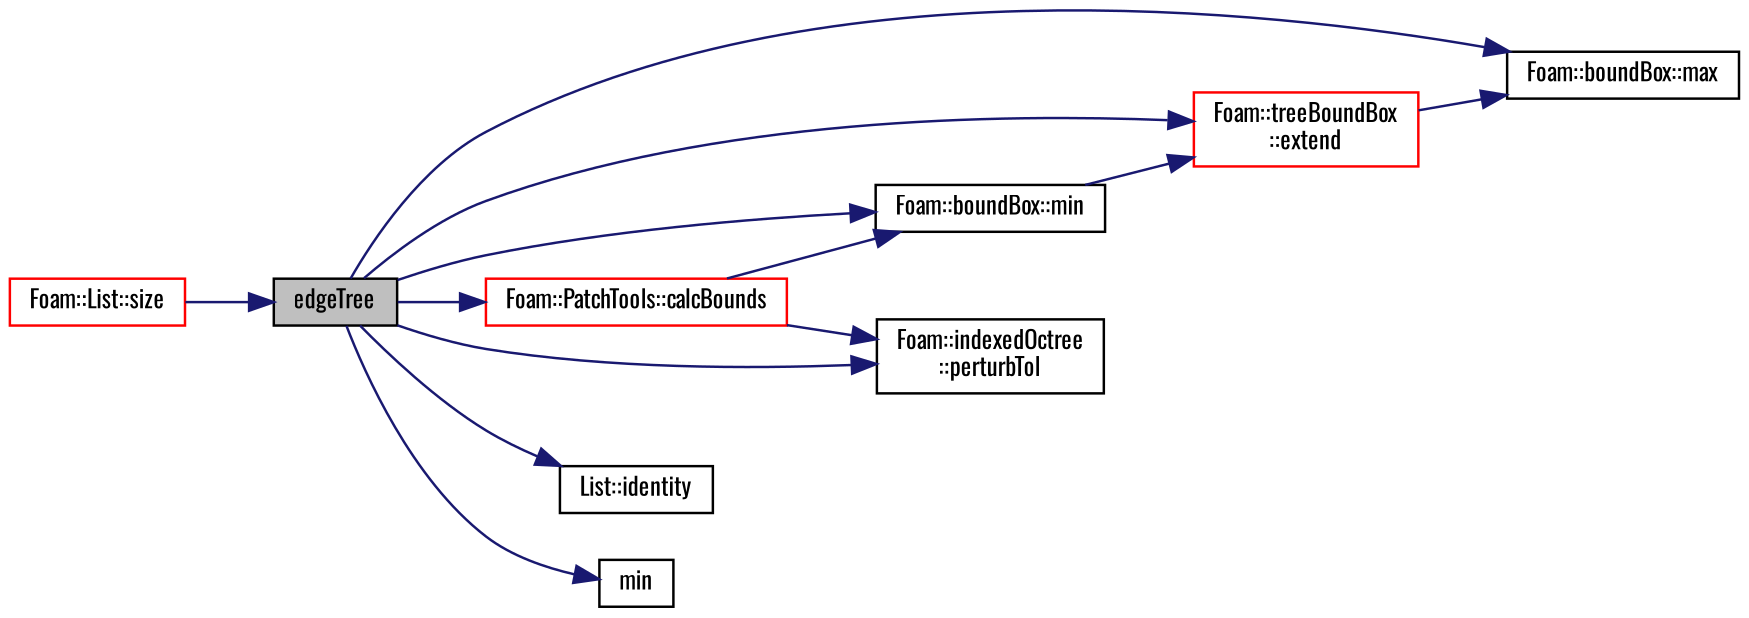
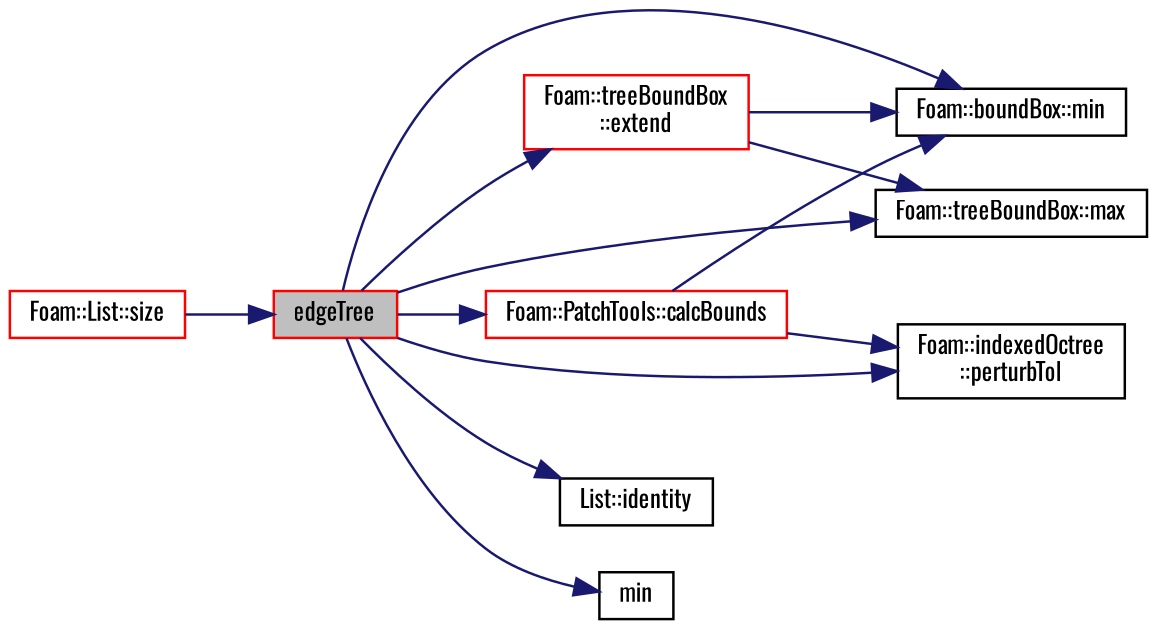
node "Foam::boundBox::max": label "Foam::boundBox::max" -> "Foam::treeBoundBox::max"
edge "Foam::boundBox::min" -> "Foam::treeBoundBox ::extend": reversed
node "edgeTree": color black -> red
